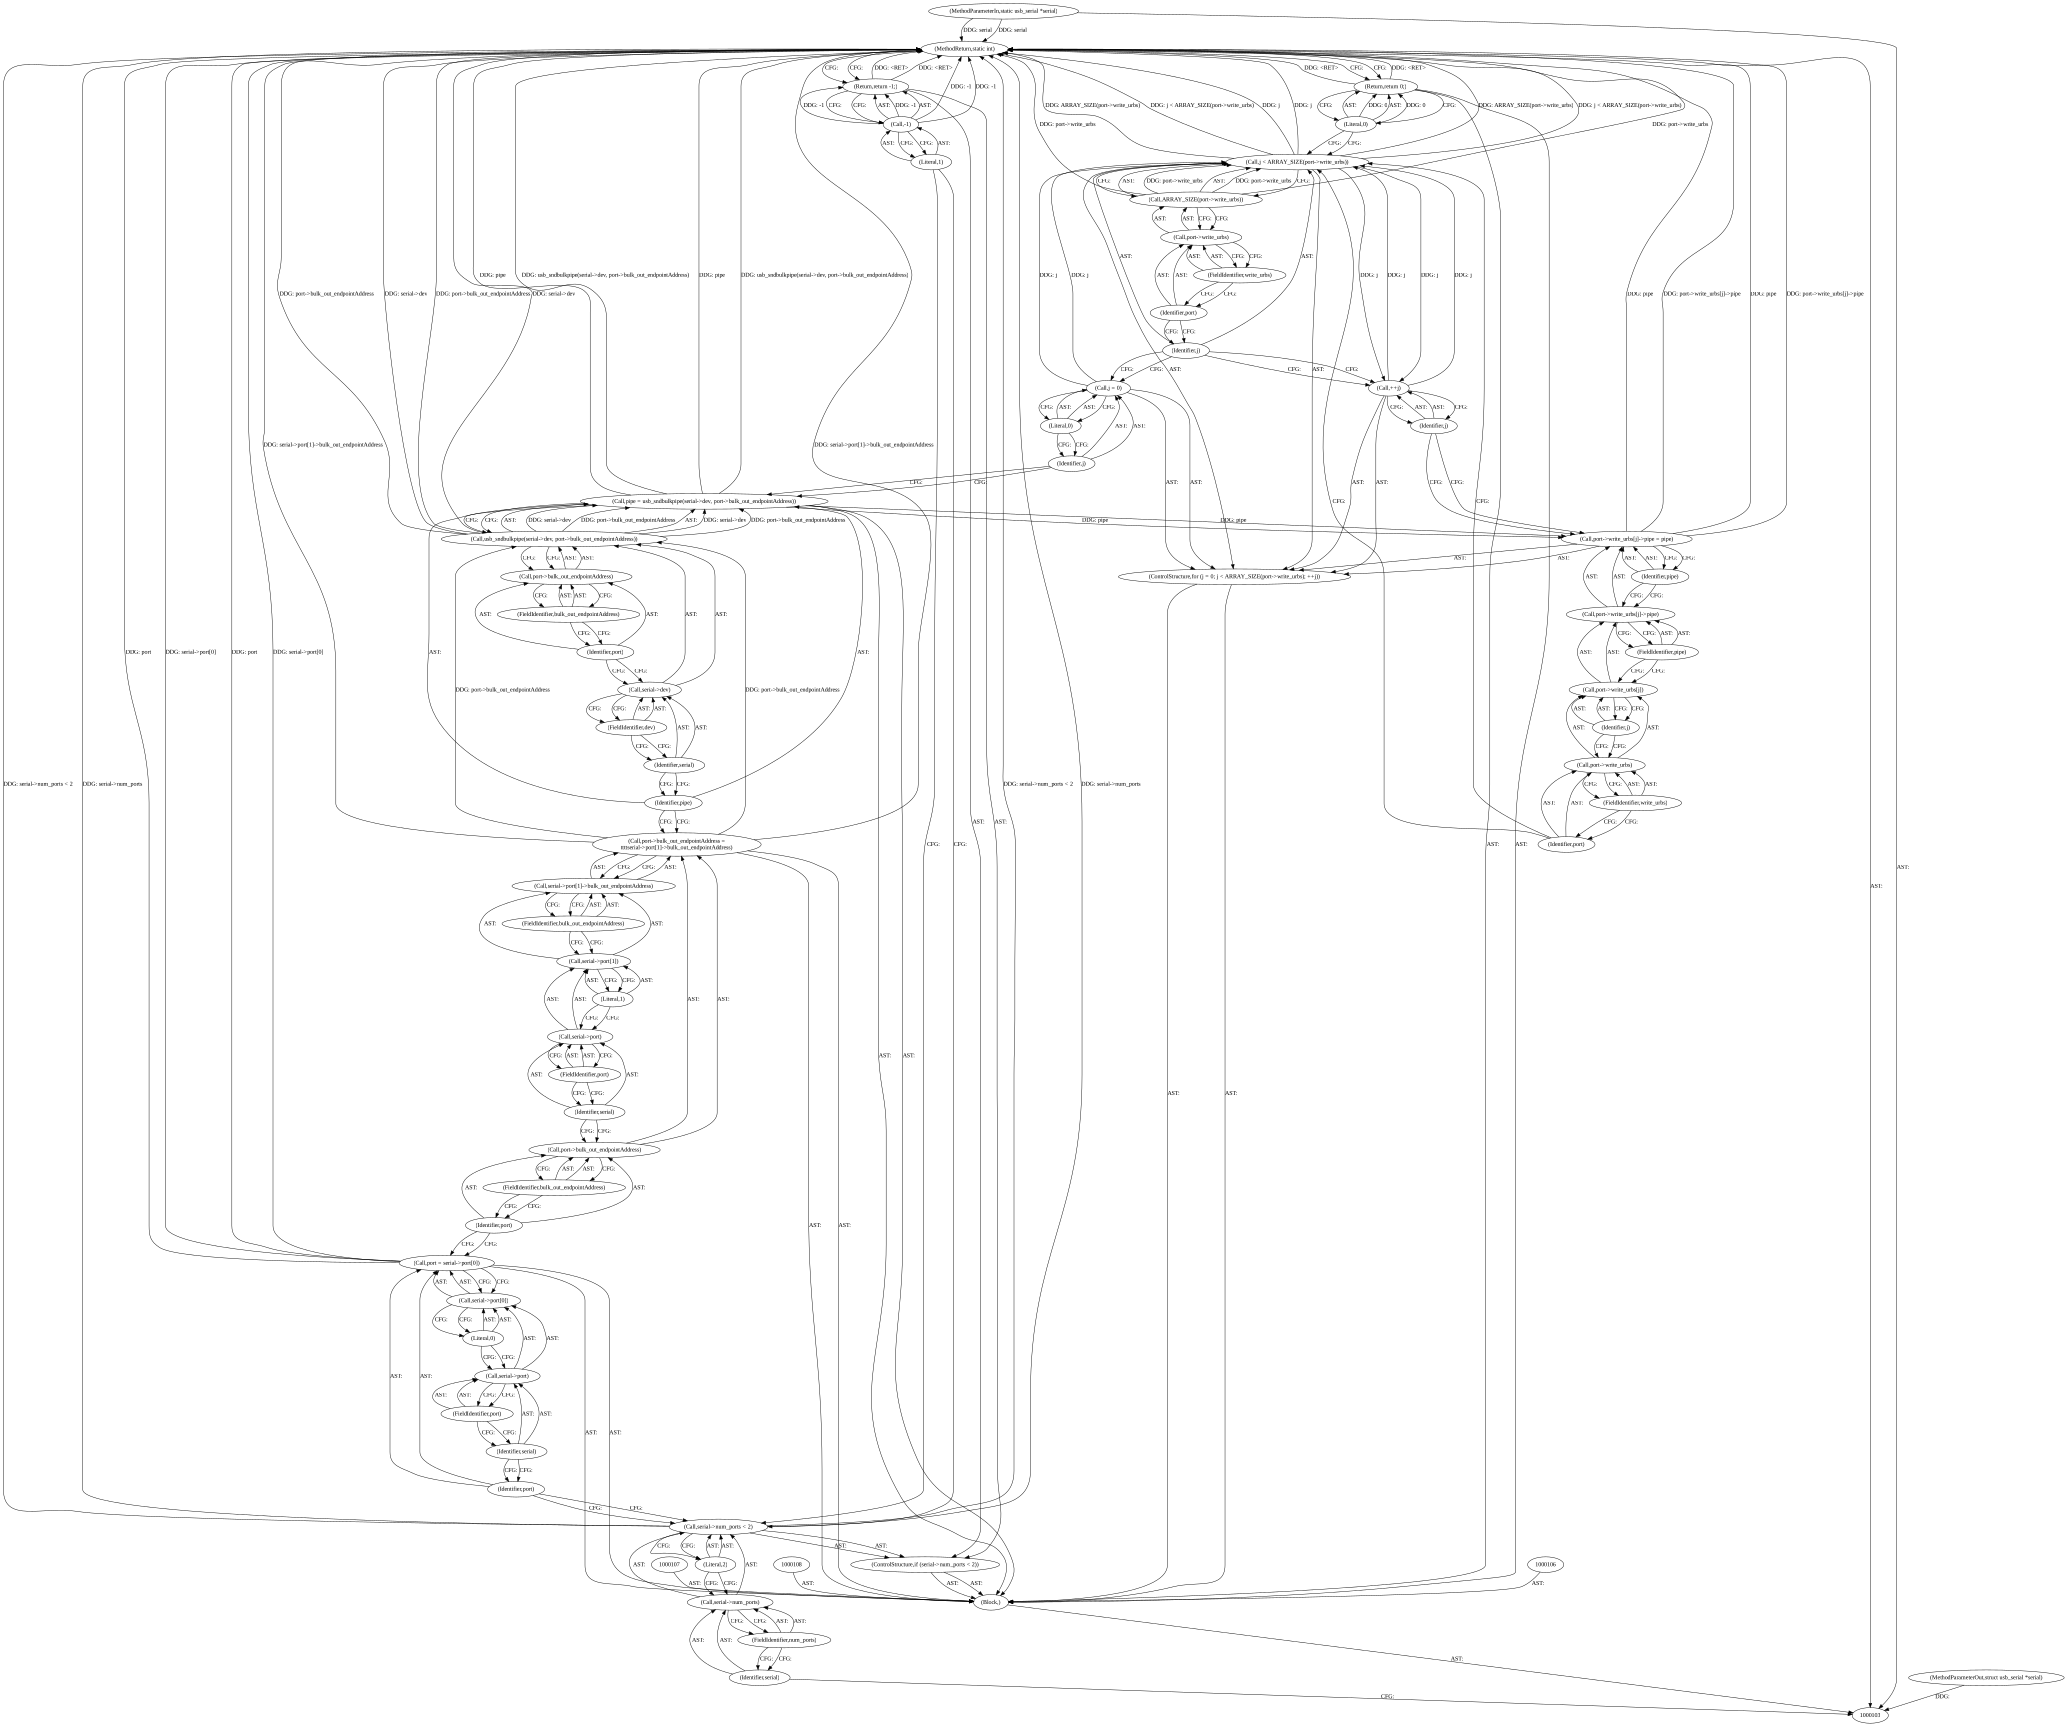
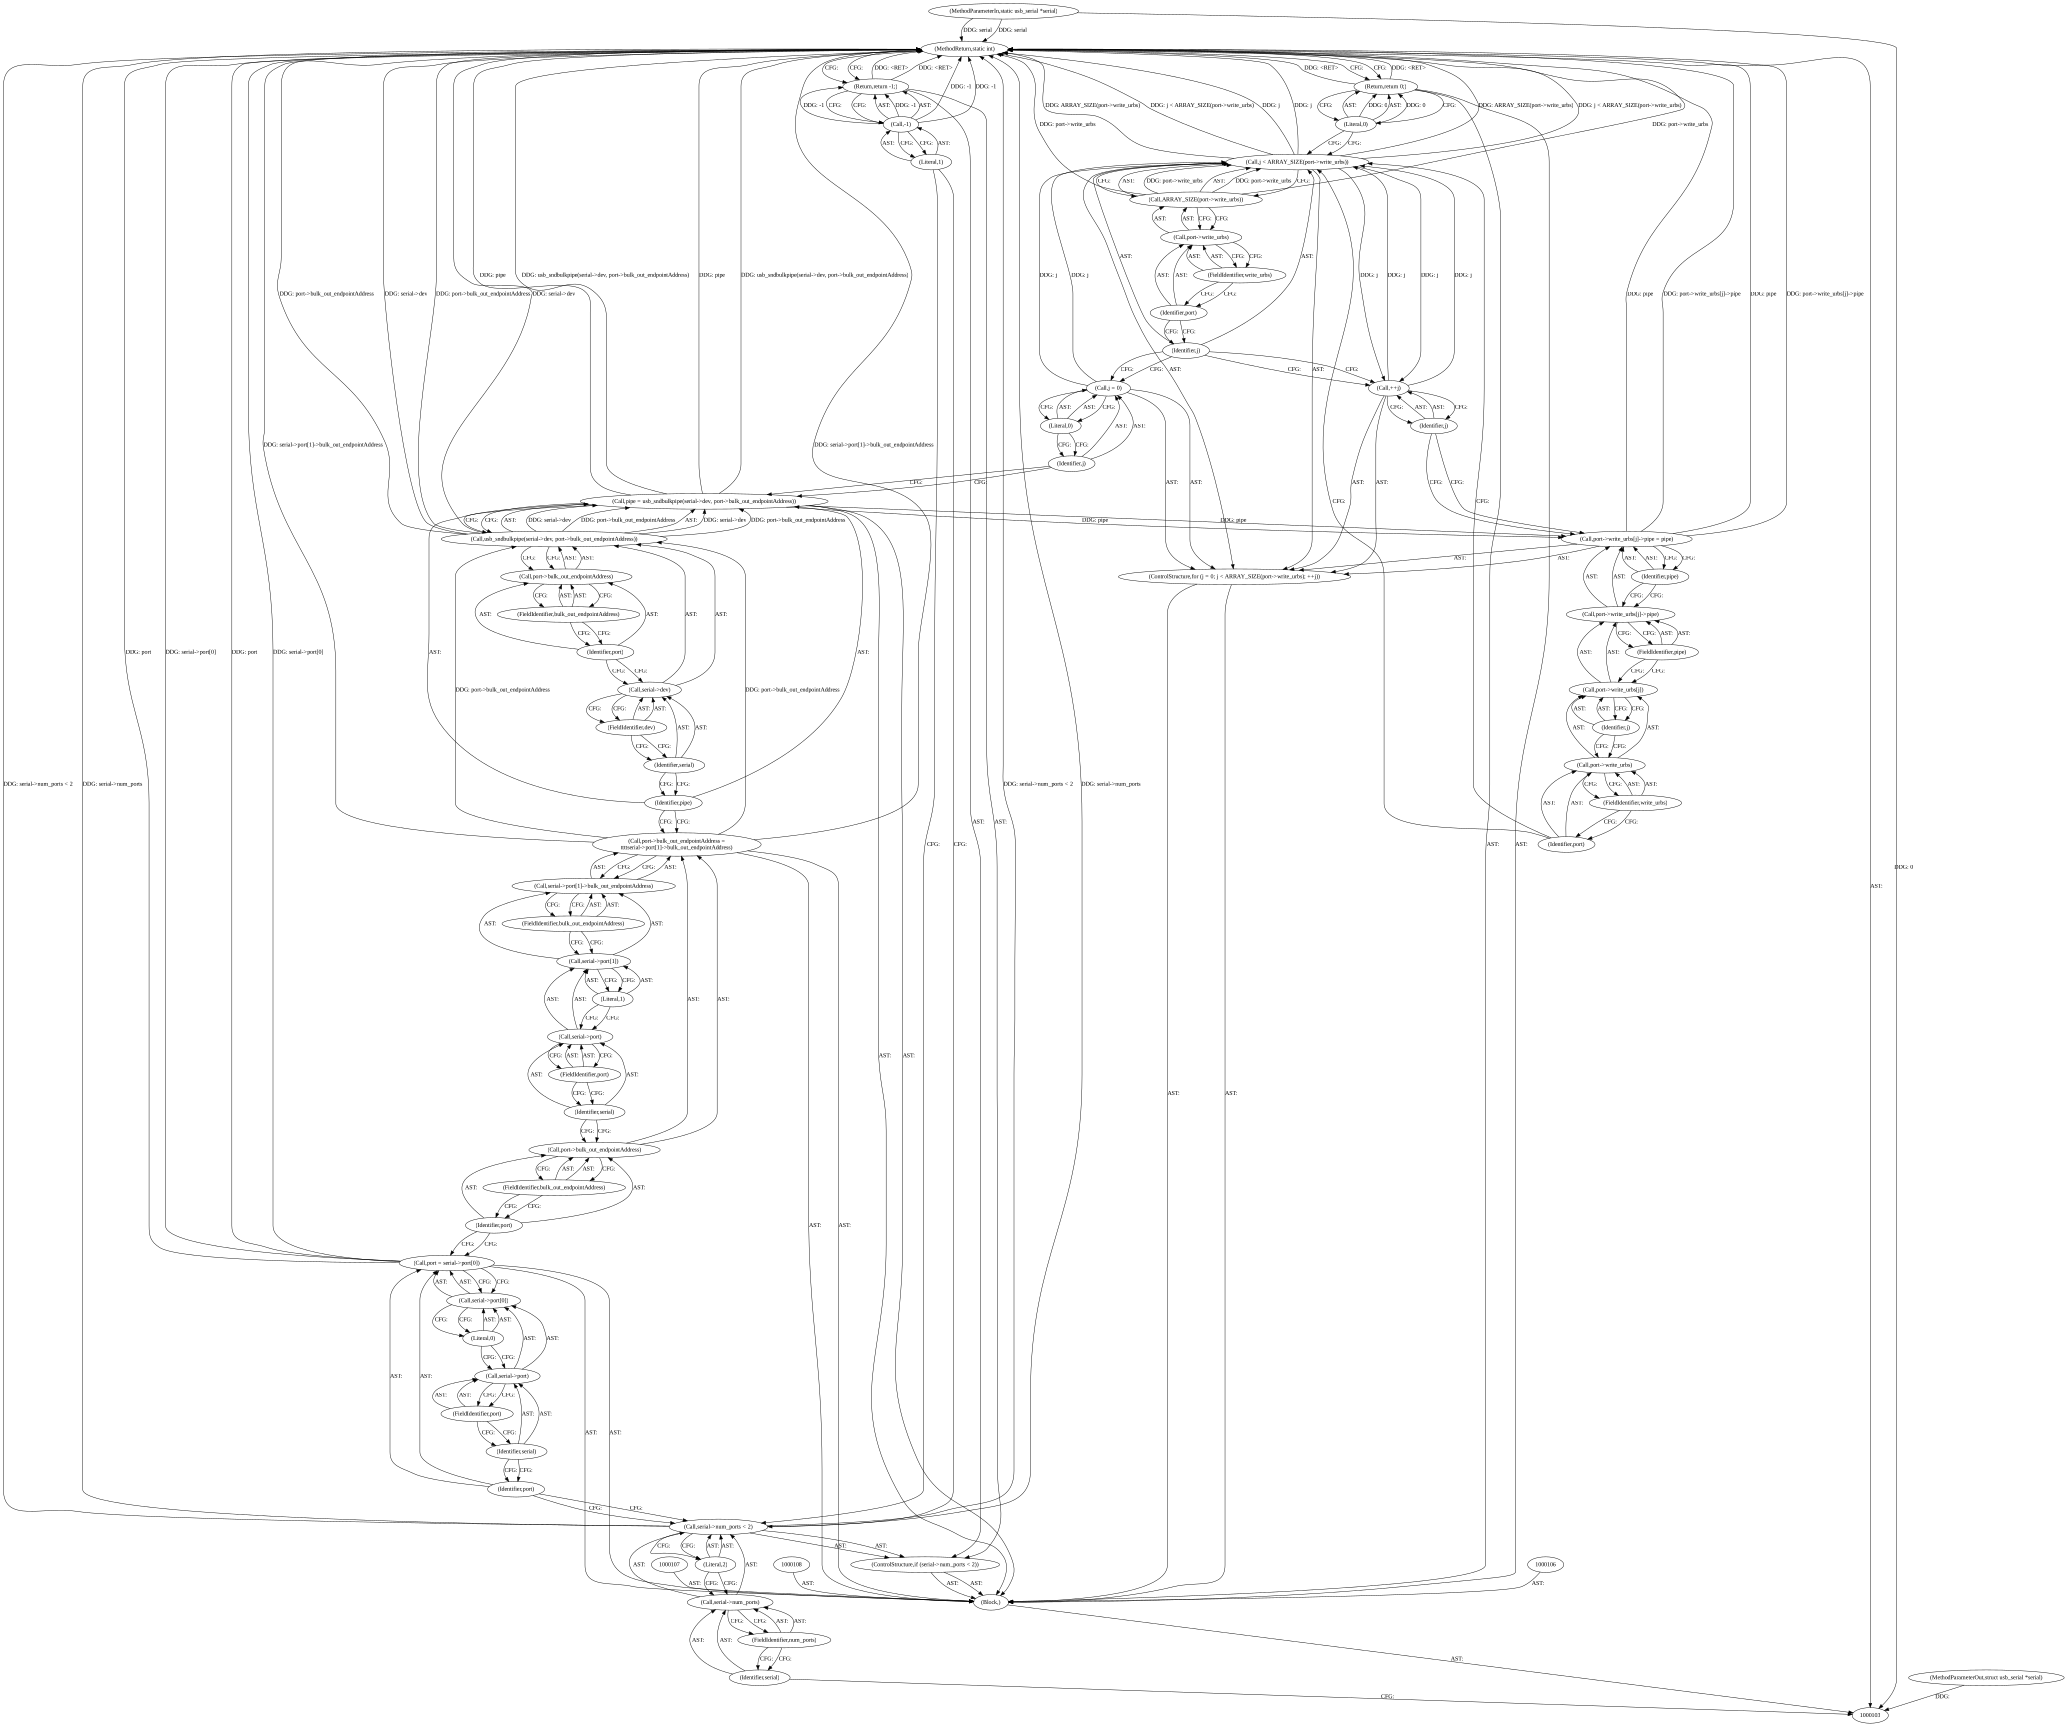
edge "(MethodParameterIn,static usb_serial *serial)" -> "1000103": label "AST: " -> "DDG: 0"
